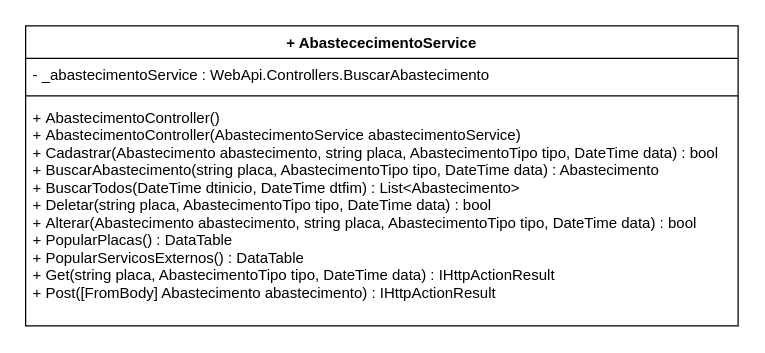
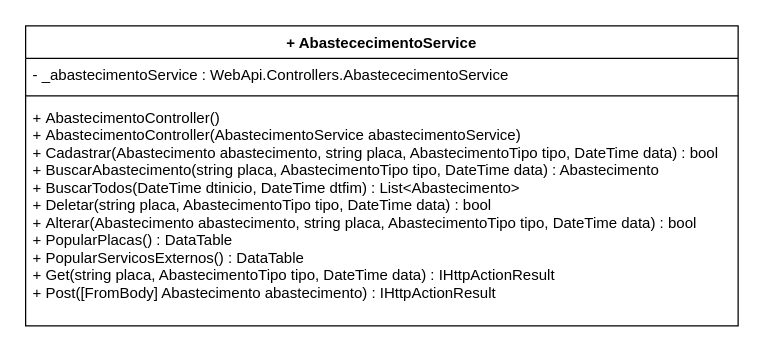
node "- _abastecimentoService : WebApi.Controllers.BuscarAbastecimento": label "- _abastecimentoService : WebApi.Controllers.BuscarAbastecimento" -> "- _abastecimentoService : WebApi.Controllers.AbastececimentoService"
